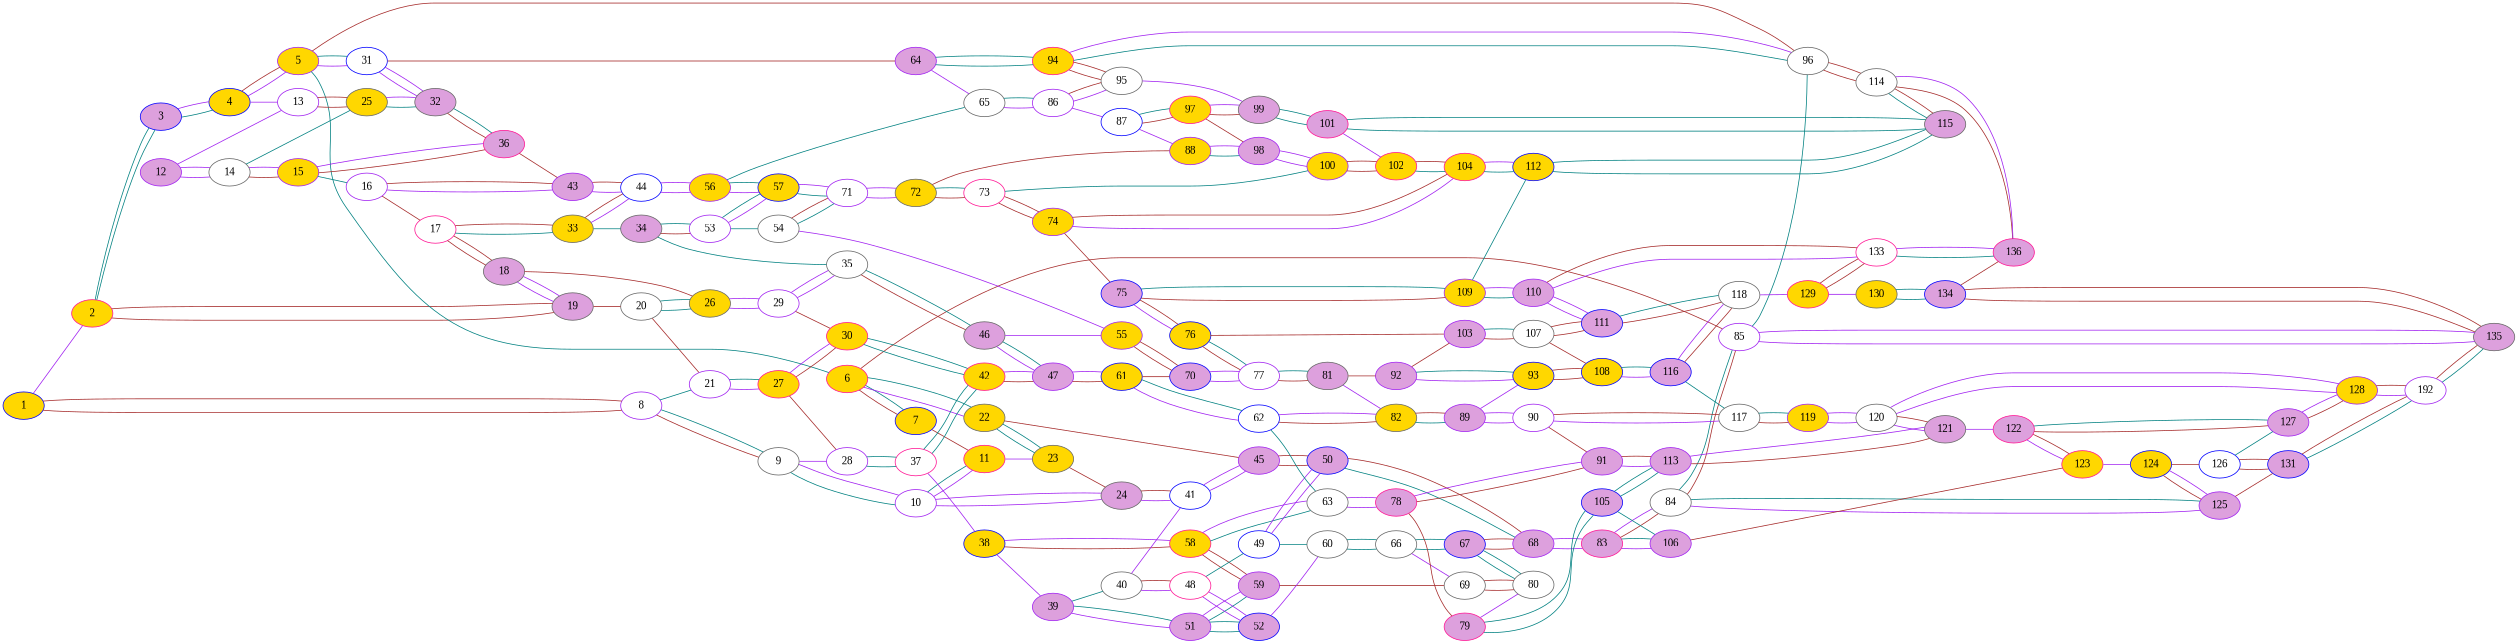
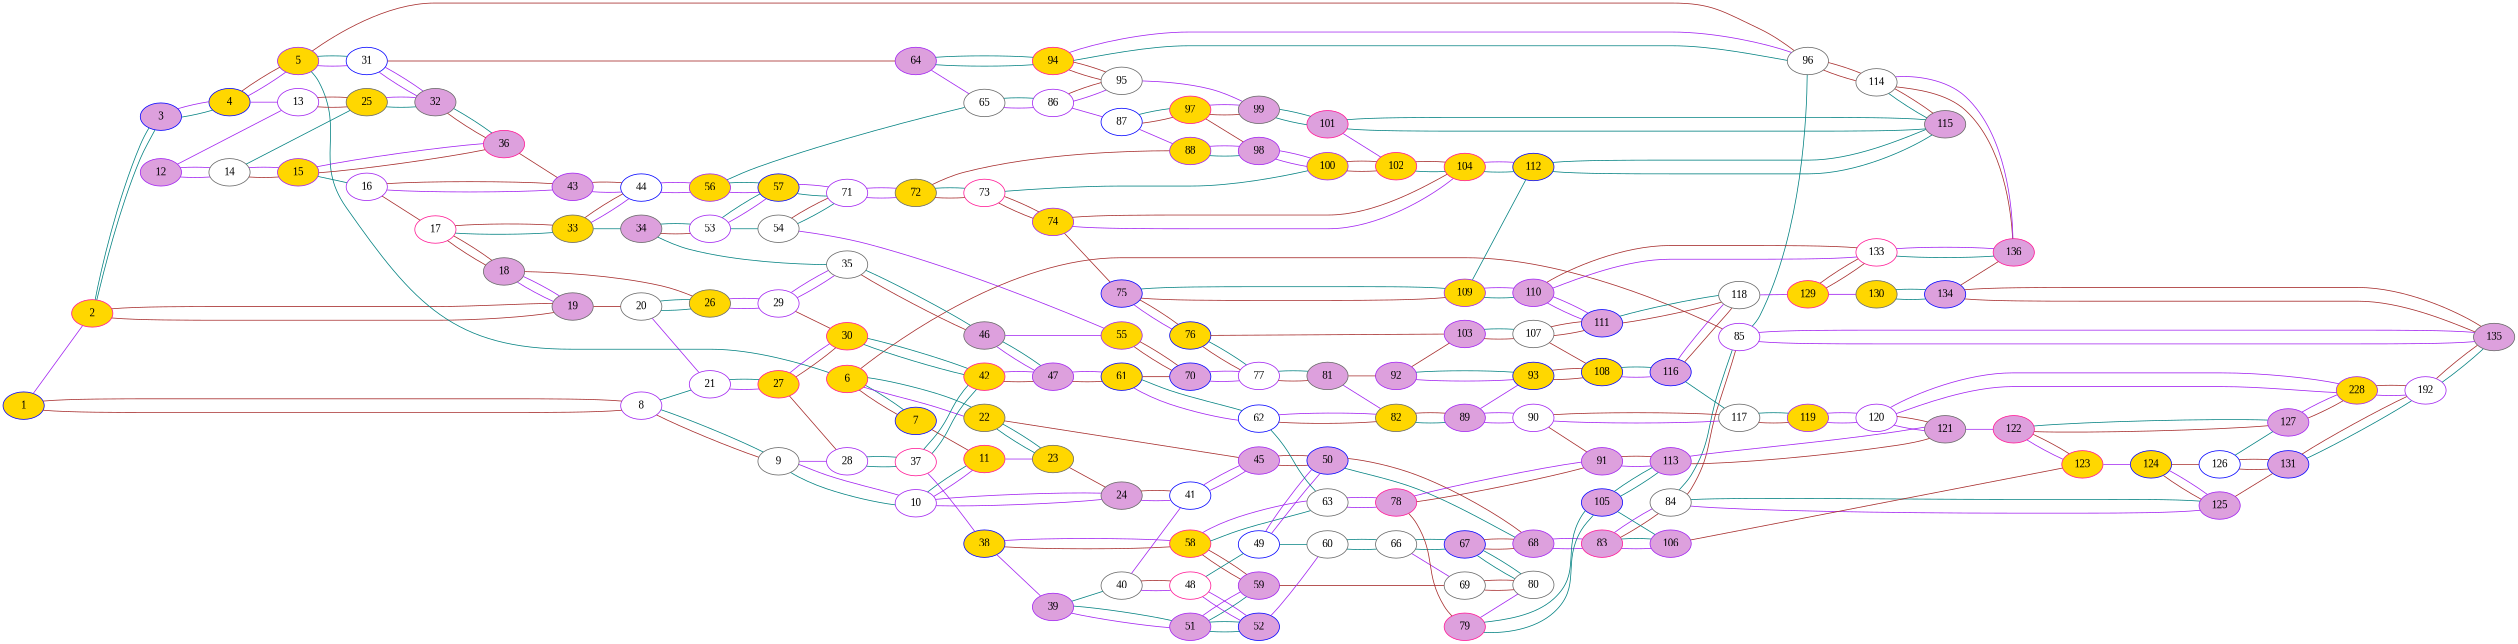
edge "20" -- "21": color brown -> purple
node "128": label "128" -> "228"
node "120": color gray40 -> purple
